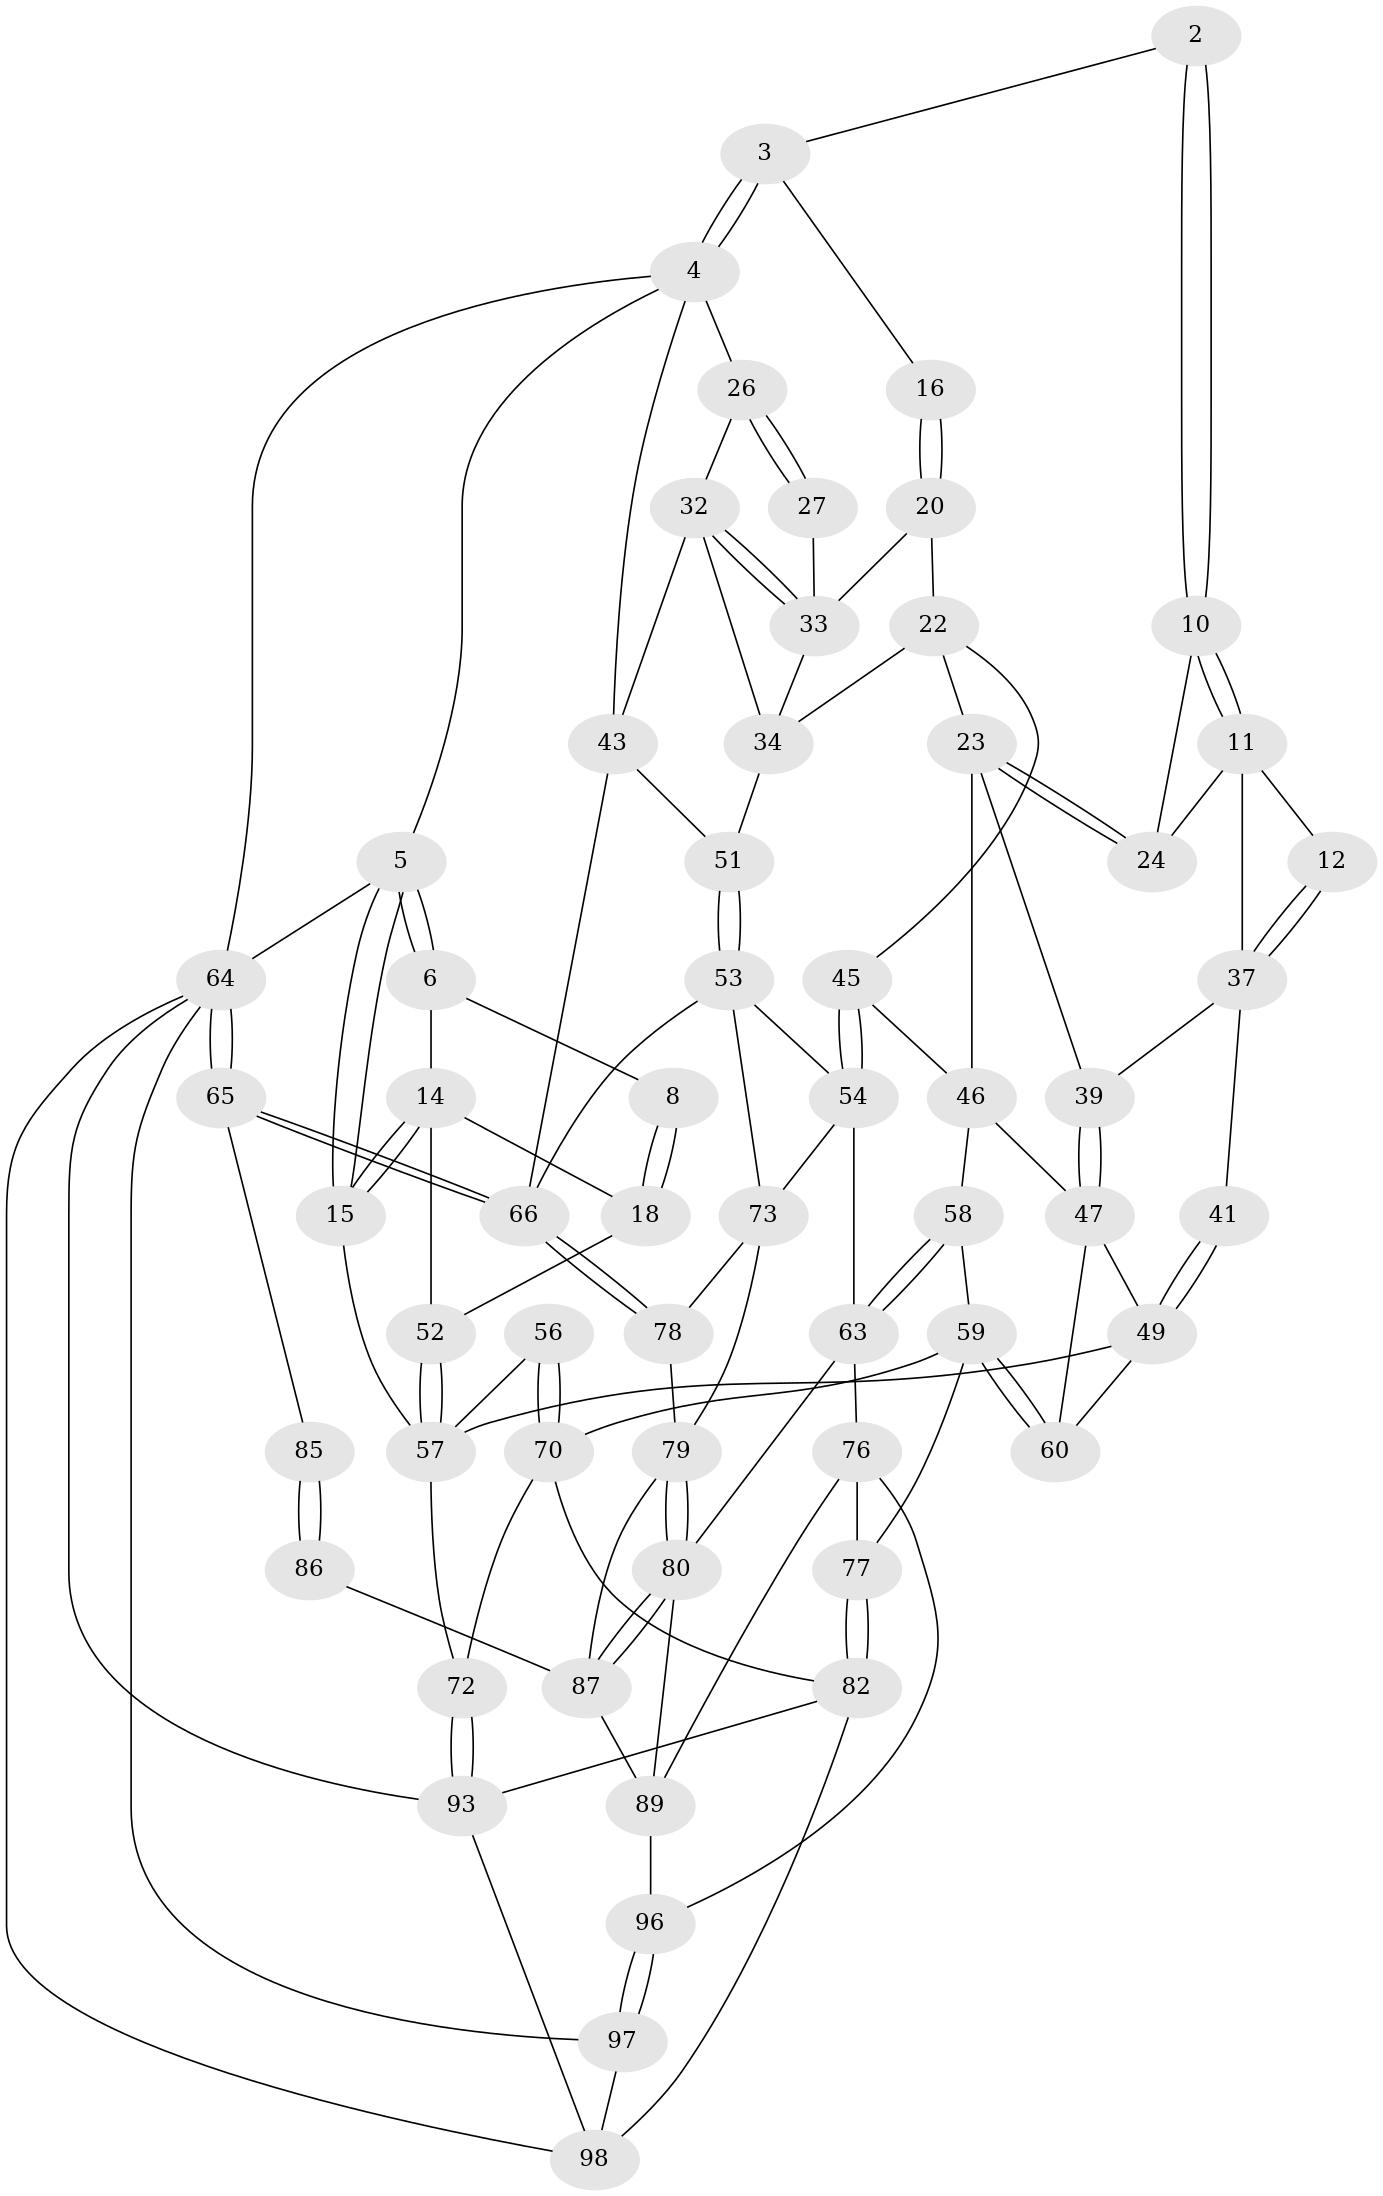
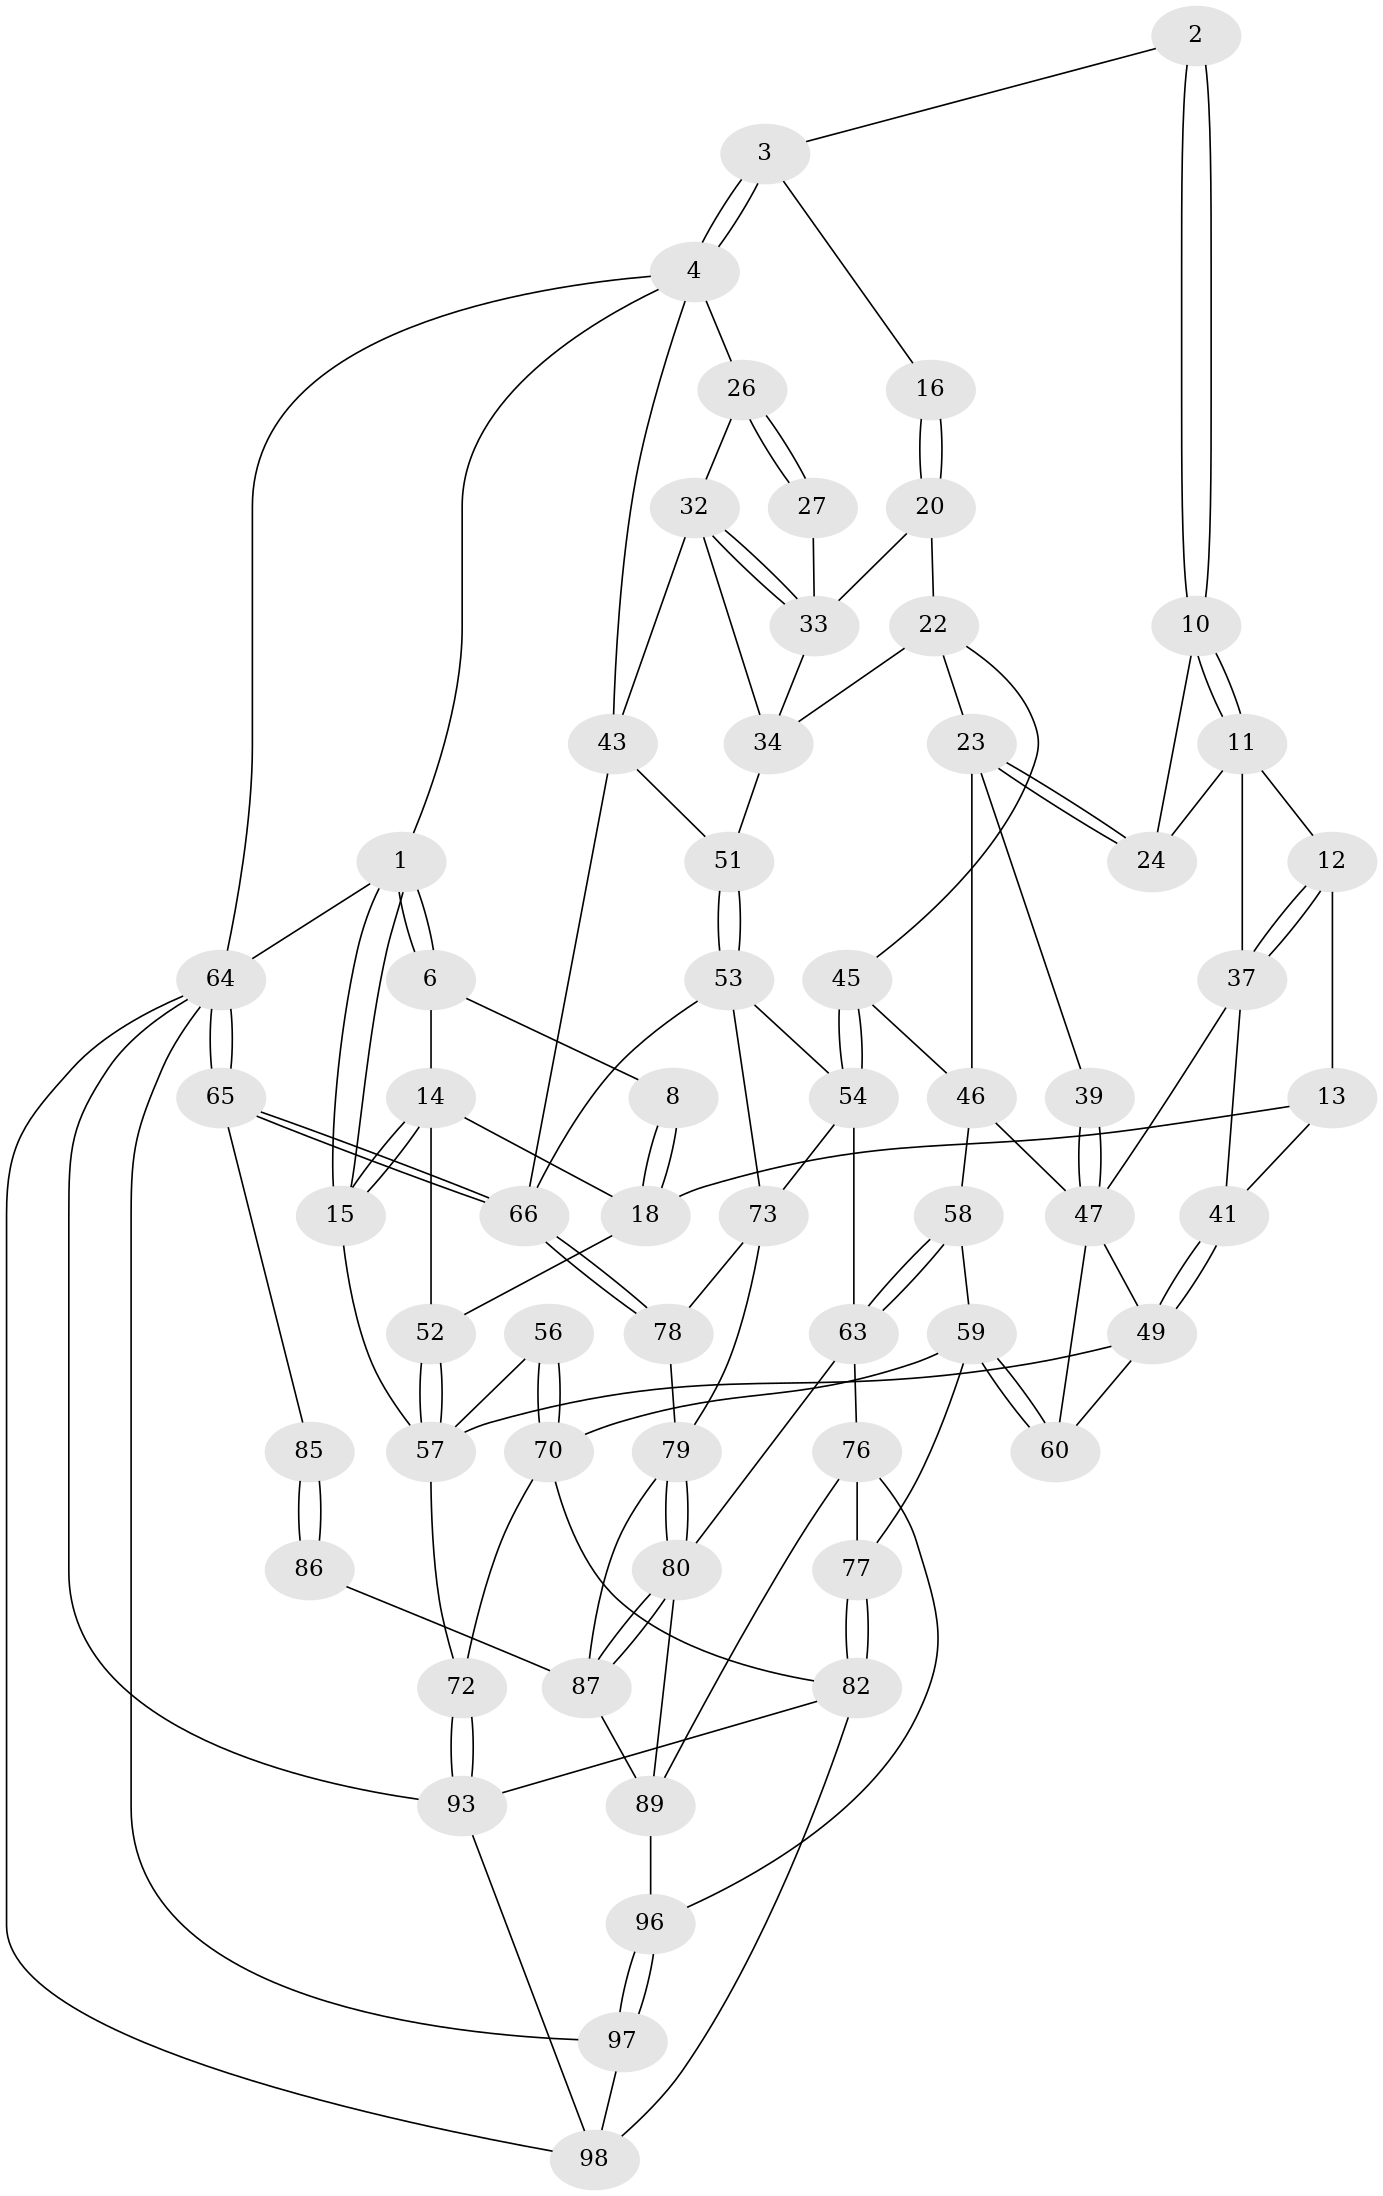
node "5": label "5" -> "1"
edge "37" -- "39": now "37" -- "47"
node "13": added
